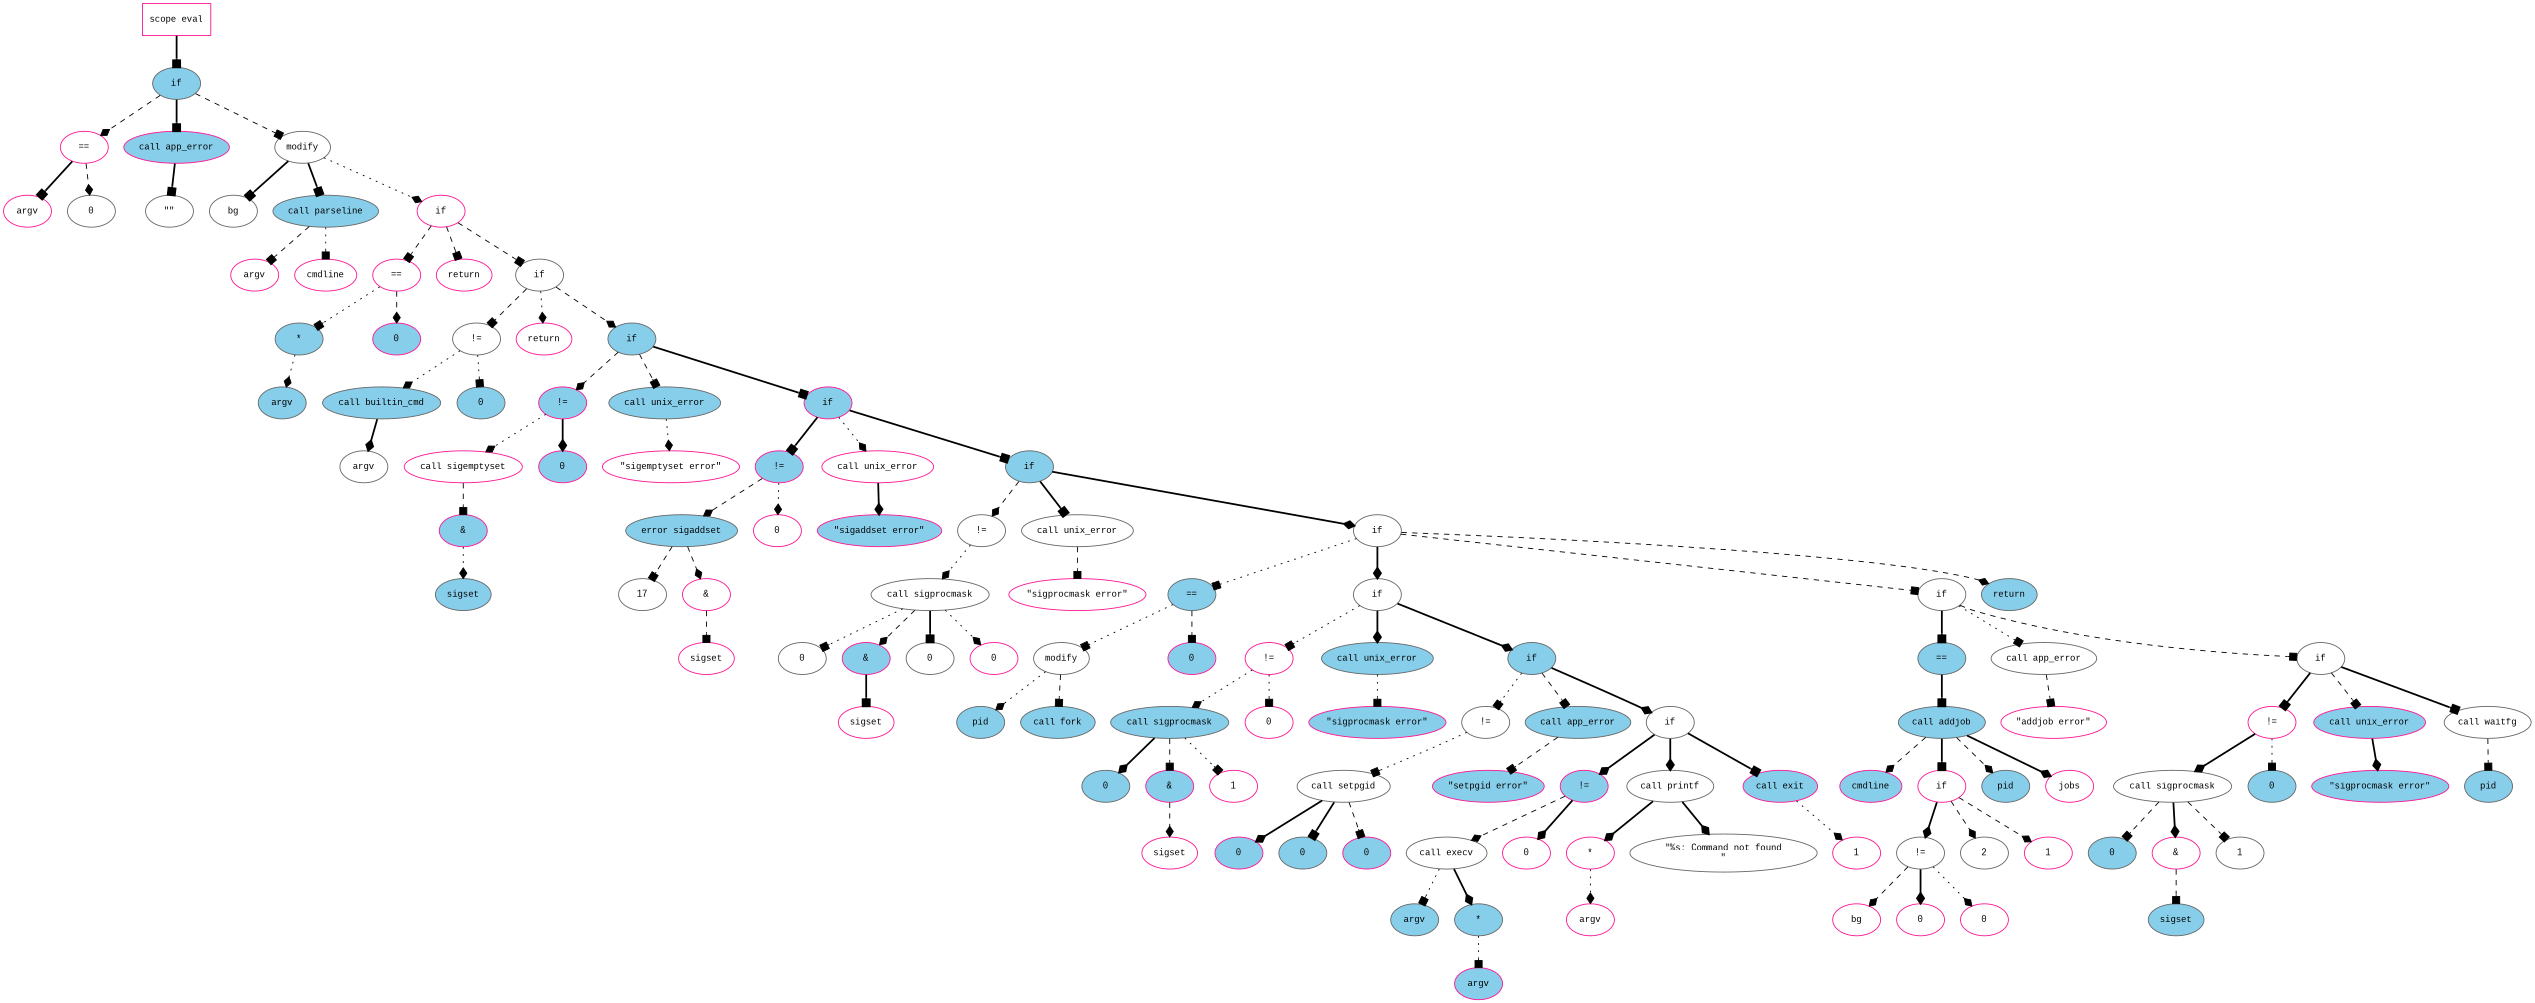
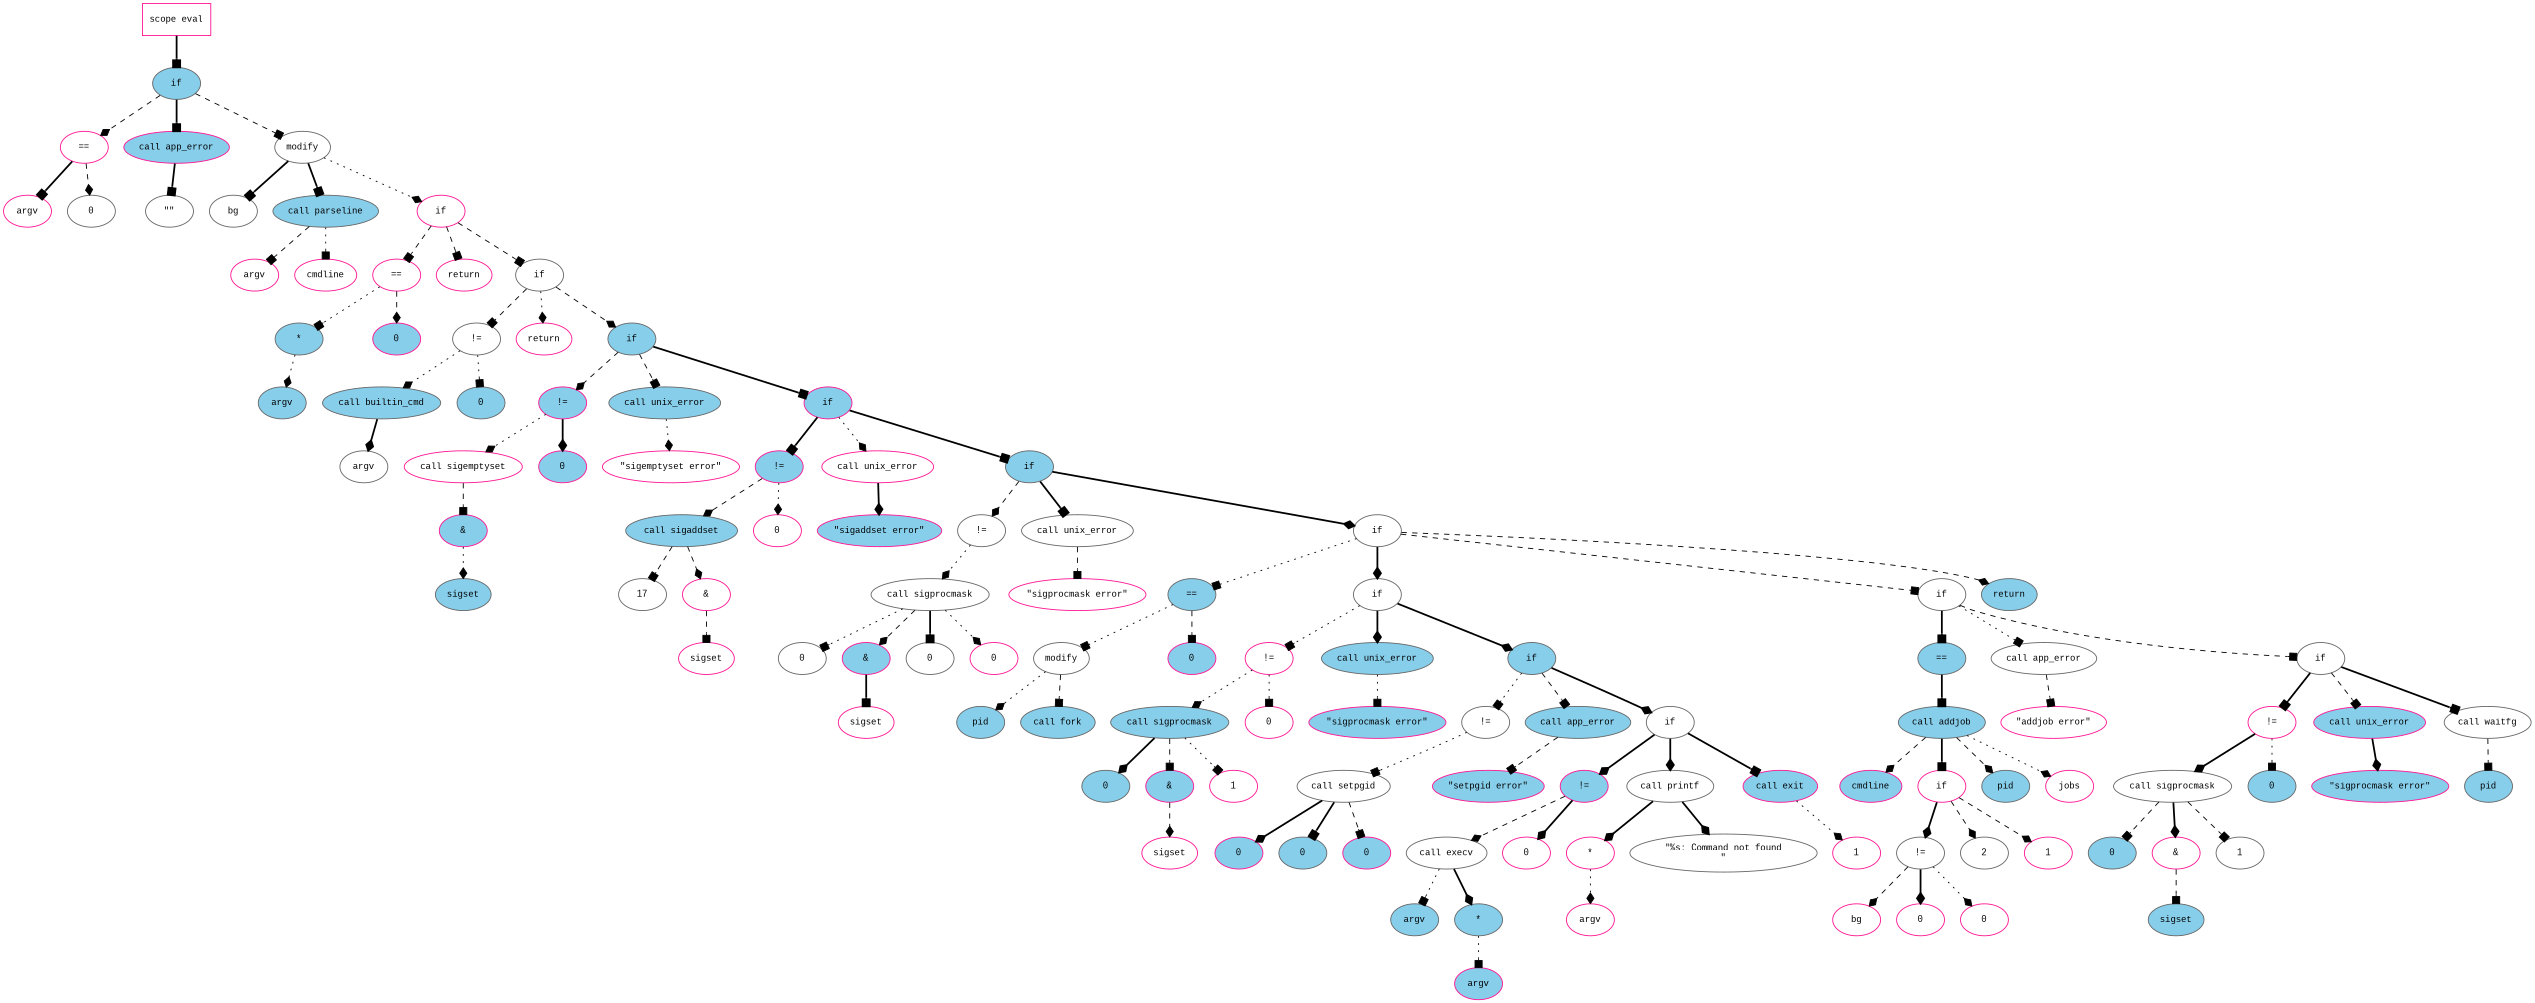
node "error sigaddset": label "error sigaddset" -> "call sigaddset"
edge "call addjob" -> "jobs": style bold -> dotted
